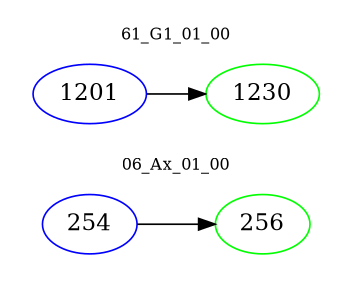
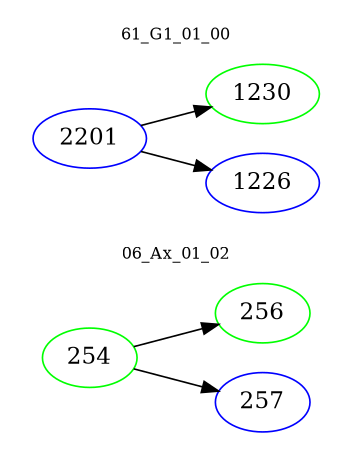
node "1201": label "1201" -> "2201"
cluster "06_Ax_01_00": label "06_Ax_01_00" -> "06_Ax_01_02"
node "1226": added
node "254": color blue -> green
node "257": added
